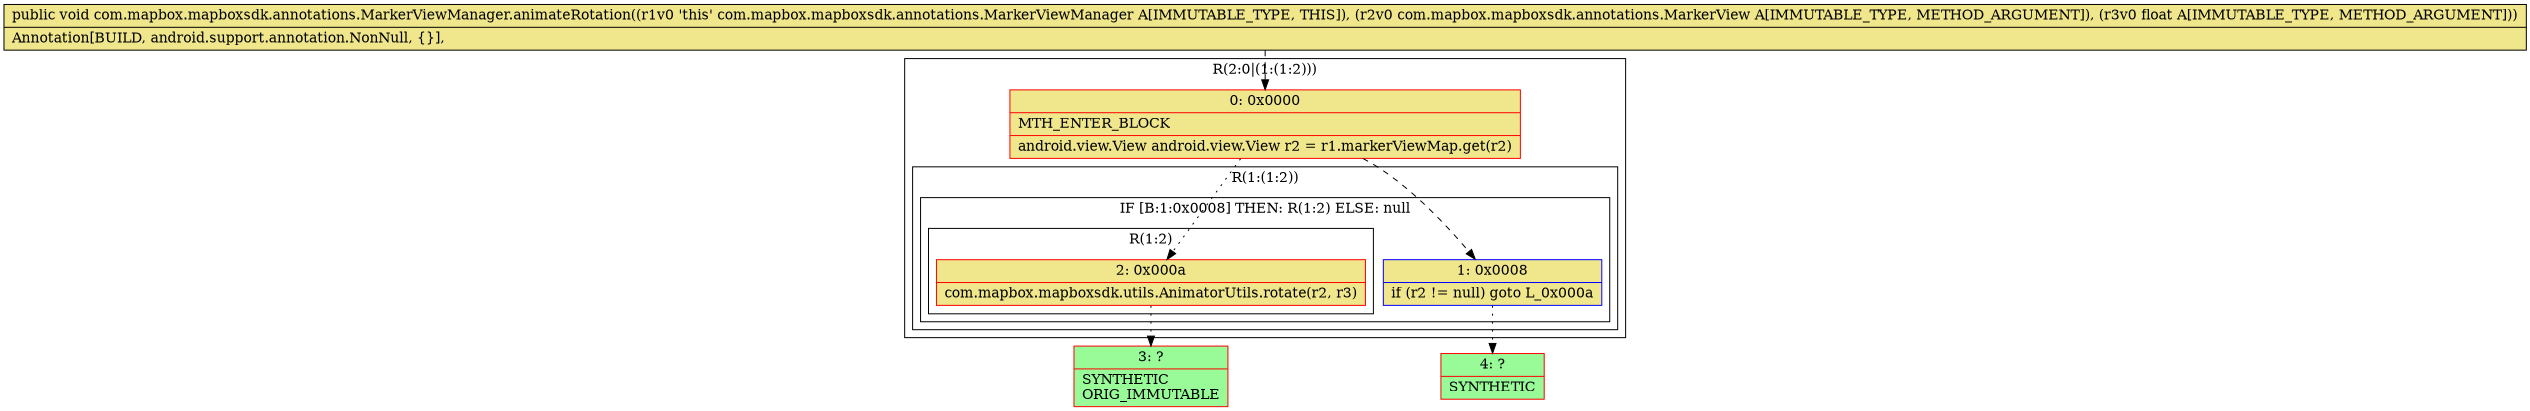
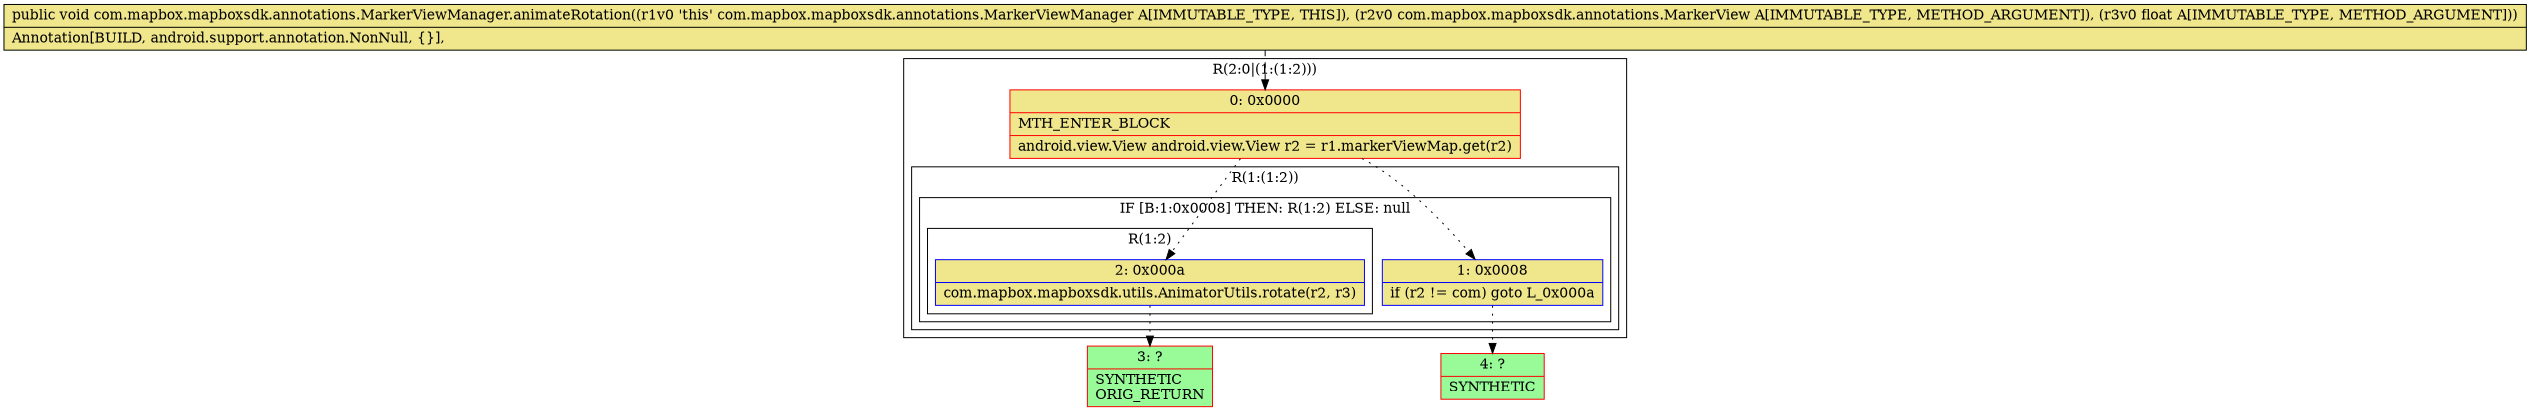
edge "0: 0x0000" -> "1: 0x0008": style dashed -> dotted
node "2: 0x000a": color red -> blue
node "1: 0x0008": text "if (r2 != null) goto L_0x000a" -> "if (r2 != com) goto L_0x000a"
node "3: ?": text "ORIG_IMMUTABLE" -> "ORIG_RETURN"
